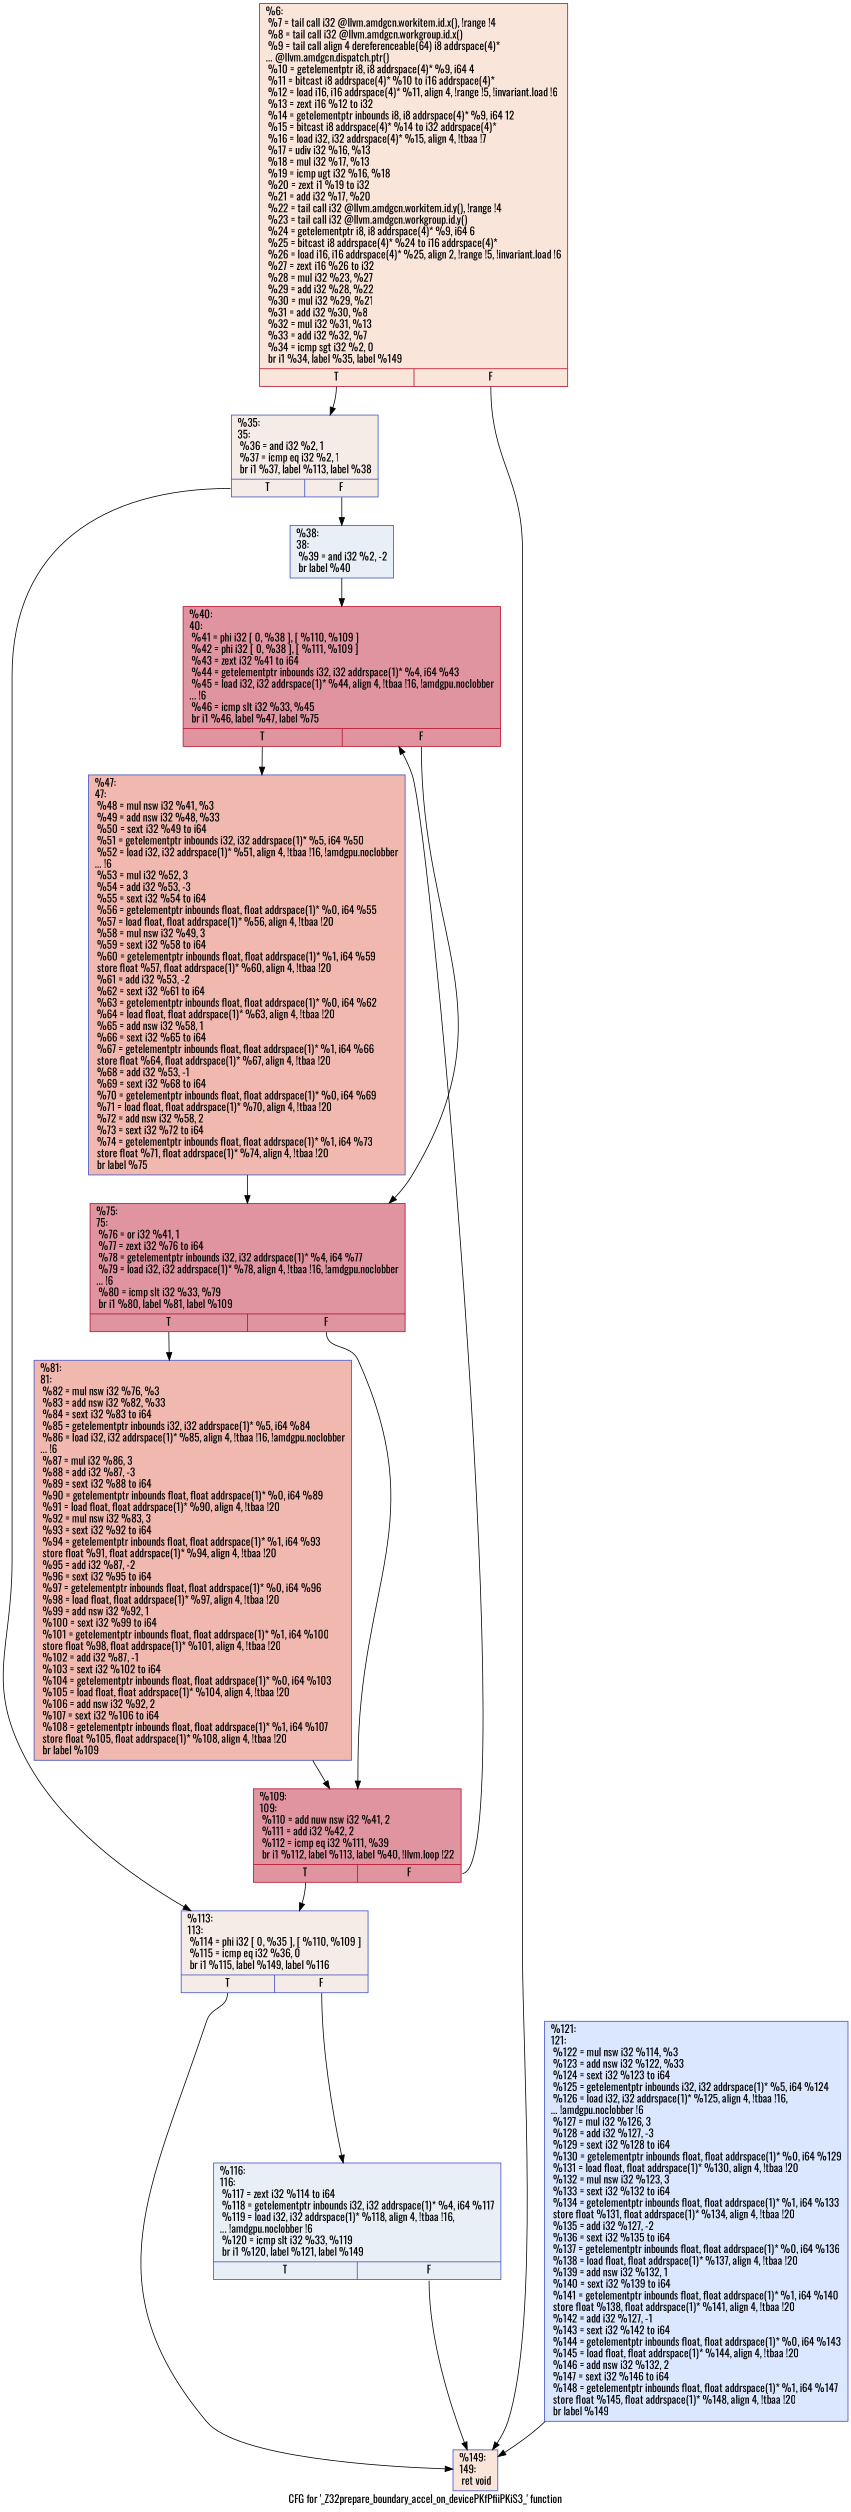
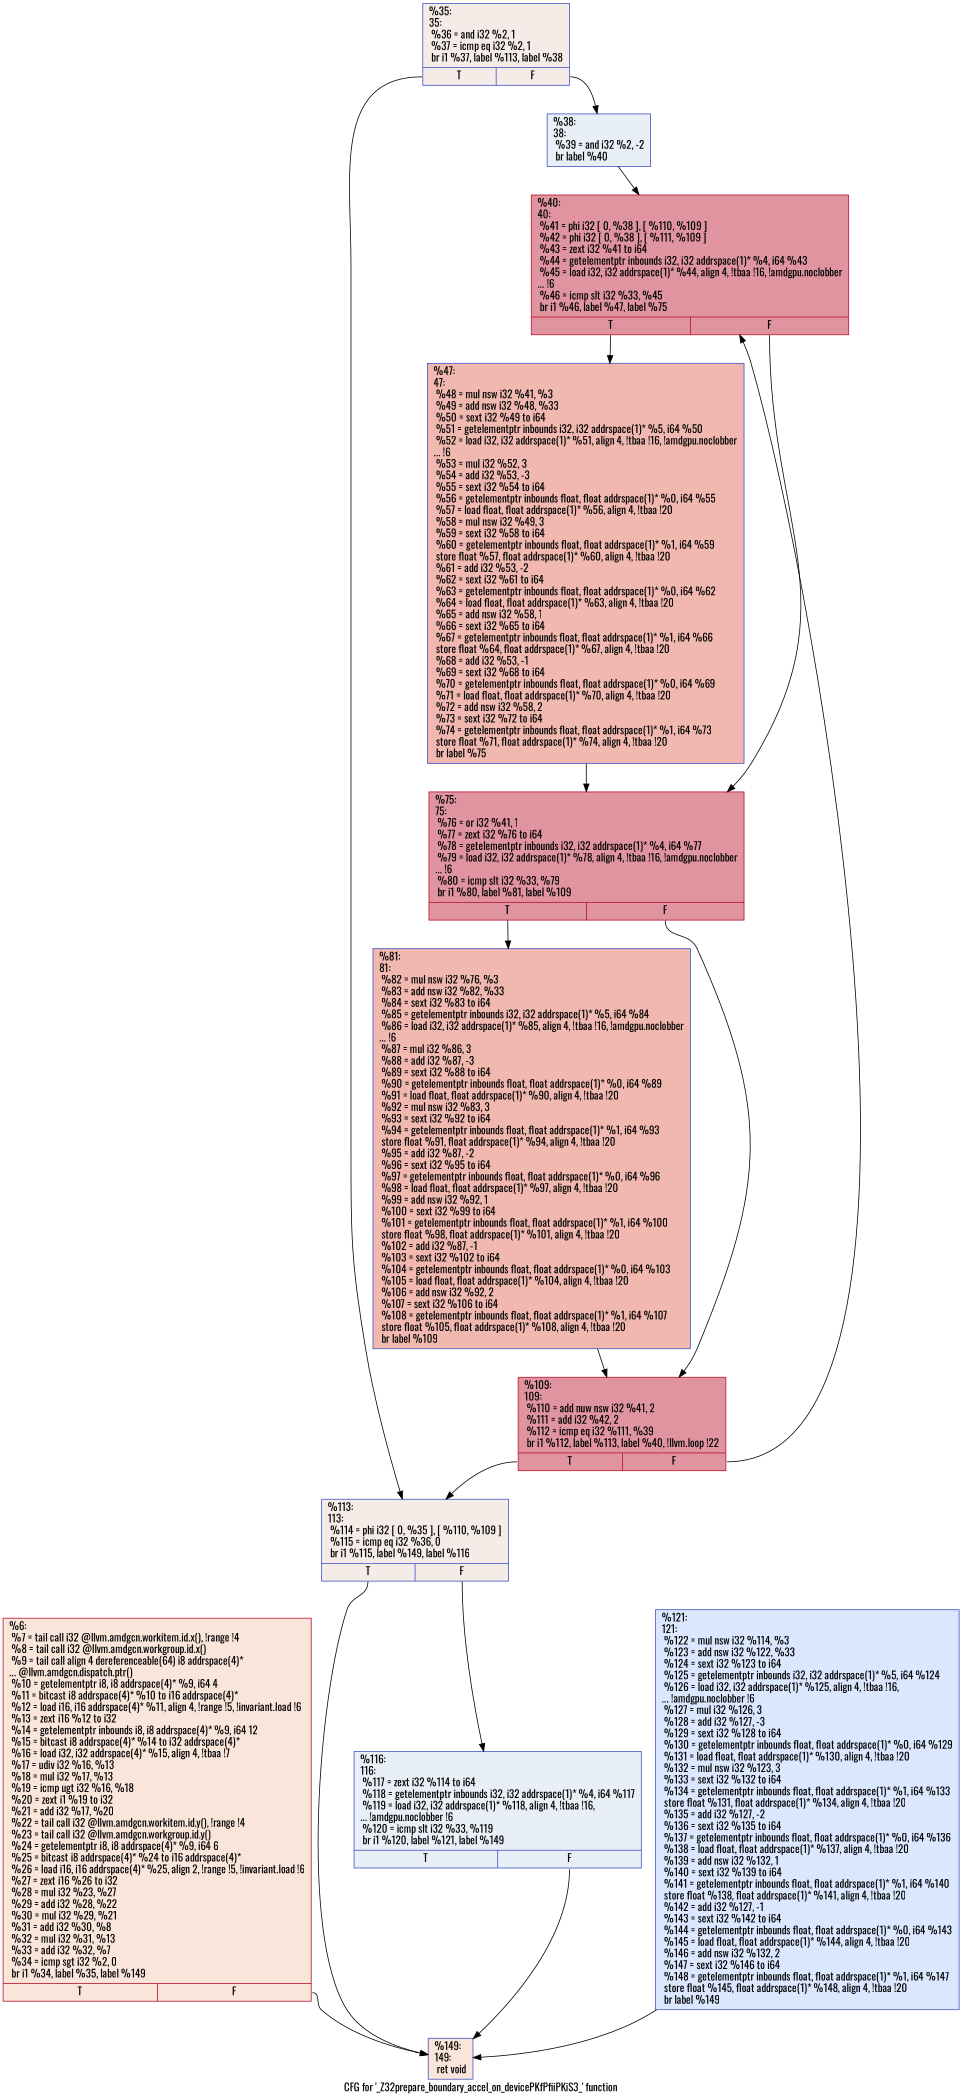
edge "%6:" -> "%35:": removed
